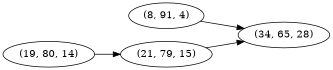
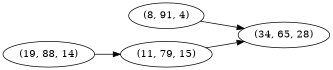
node "(19, 80, 14)": label "(19, 80, 14)" -> "(19, 88, 14)"
node "(21, 79, 15)": label "(21, 79, 15)" -> "(11, 79, 15)"
